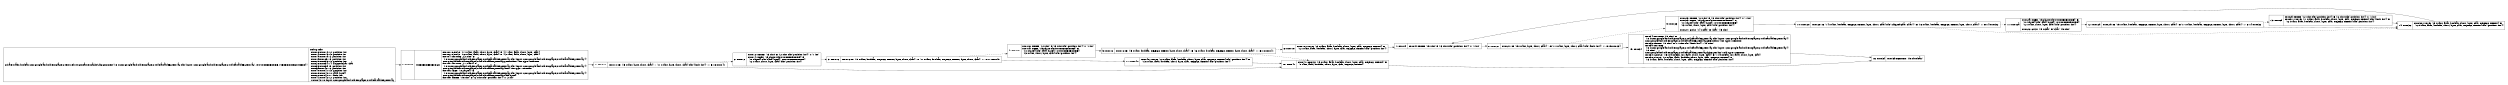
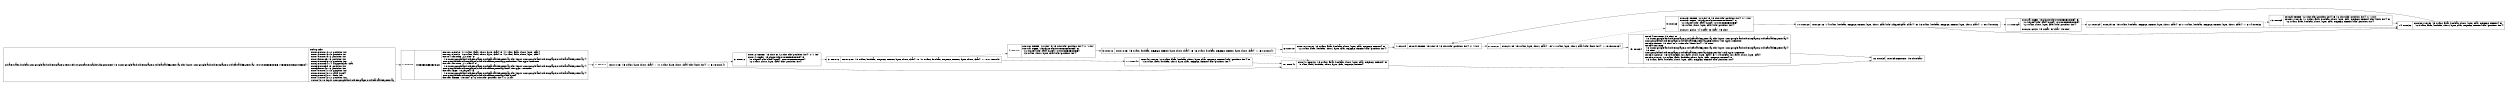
edge "10: 0x0028" -> "14: 0x0032": style dashed -> solid
